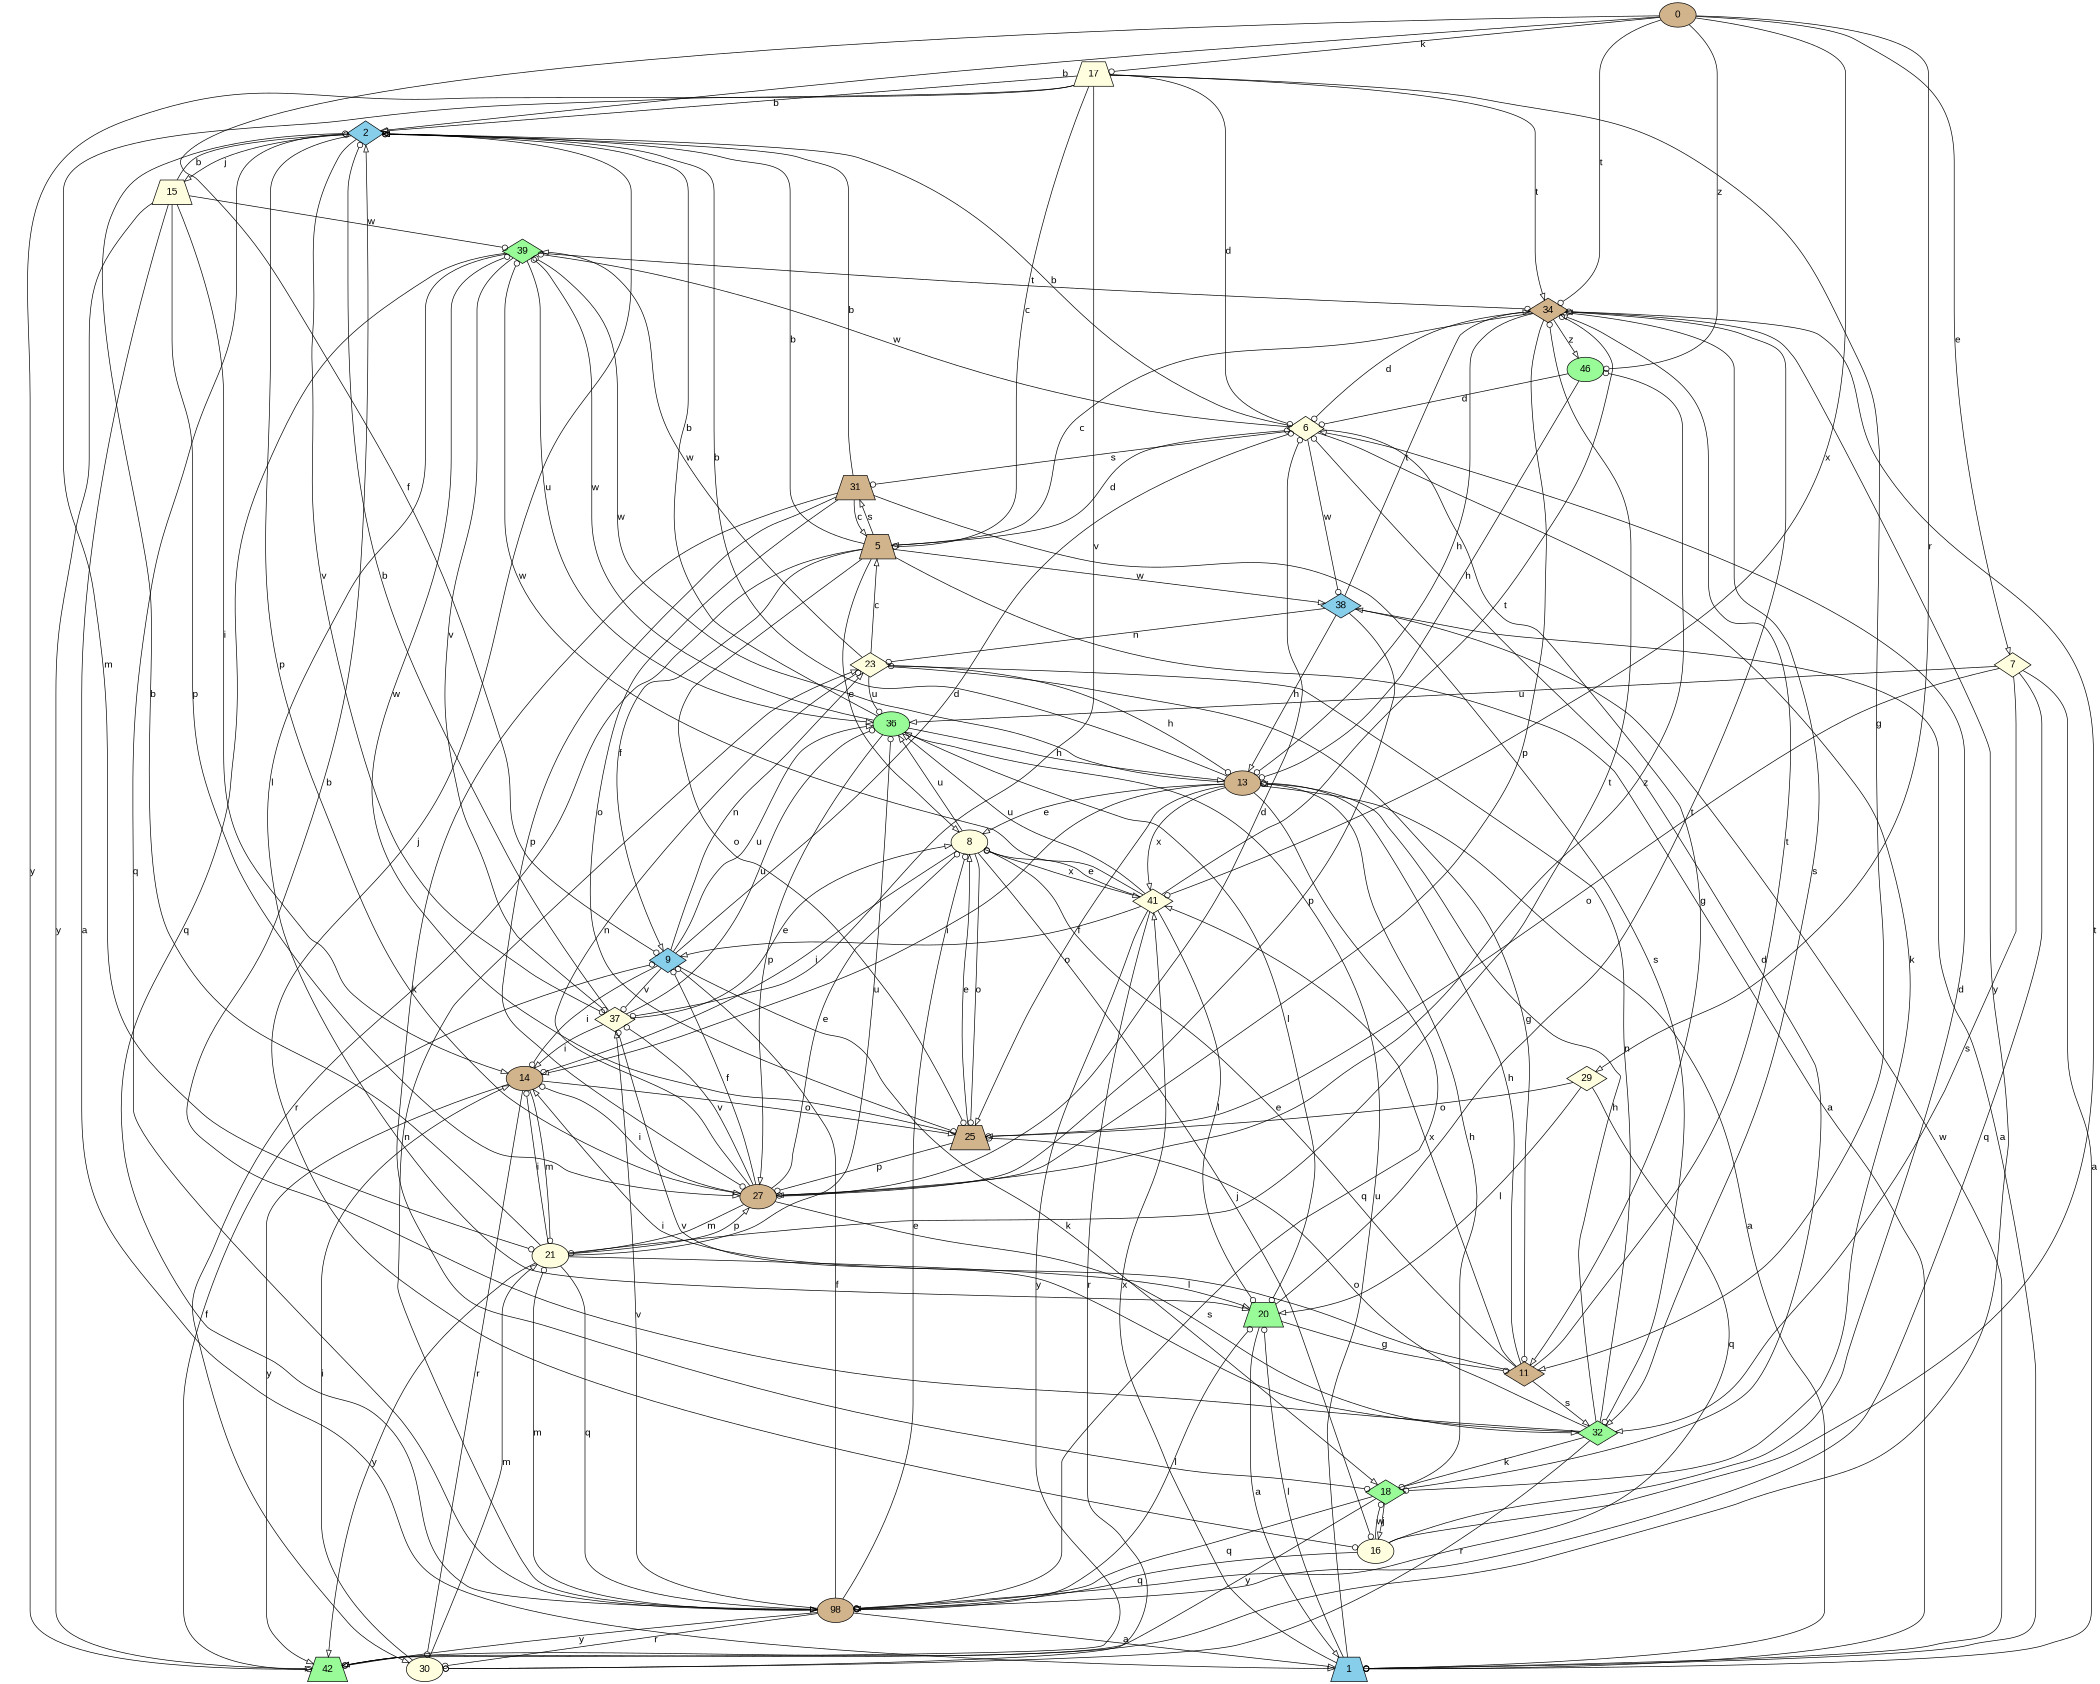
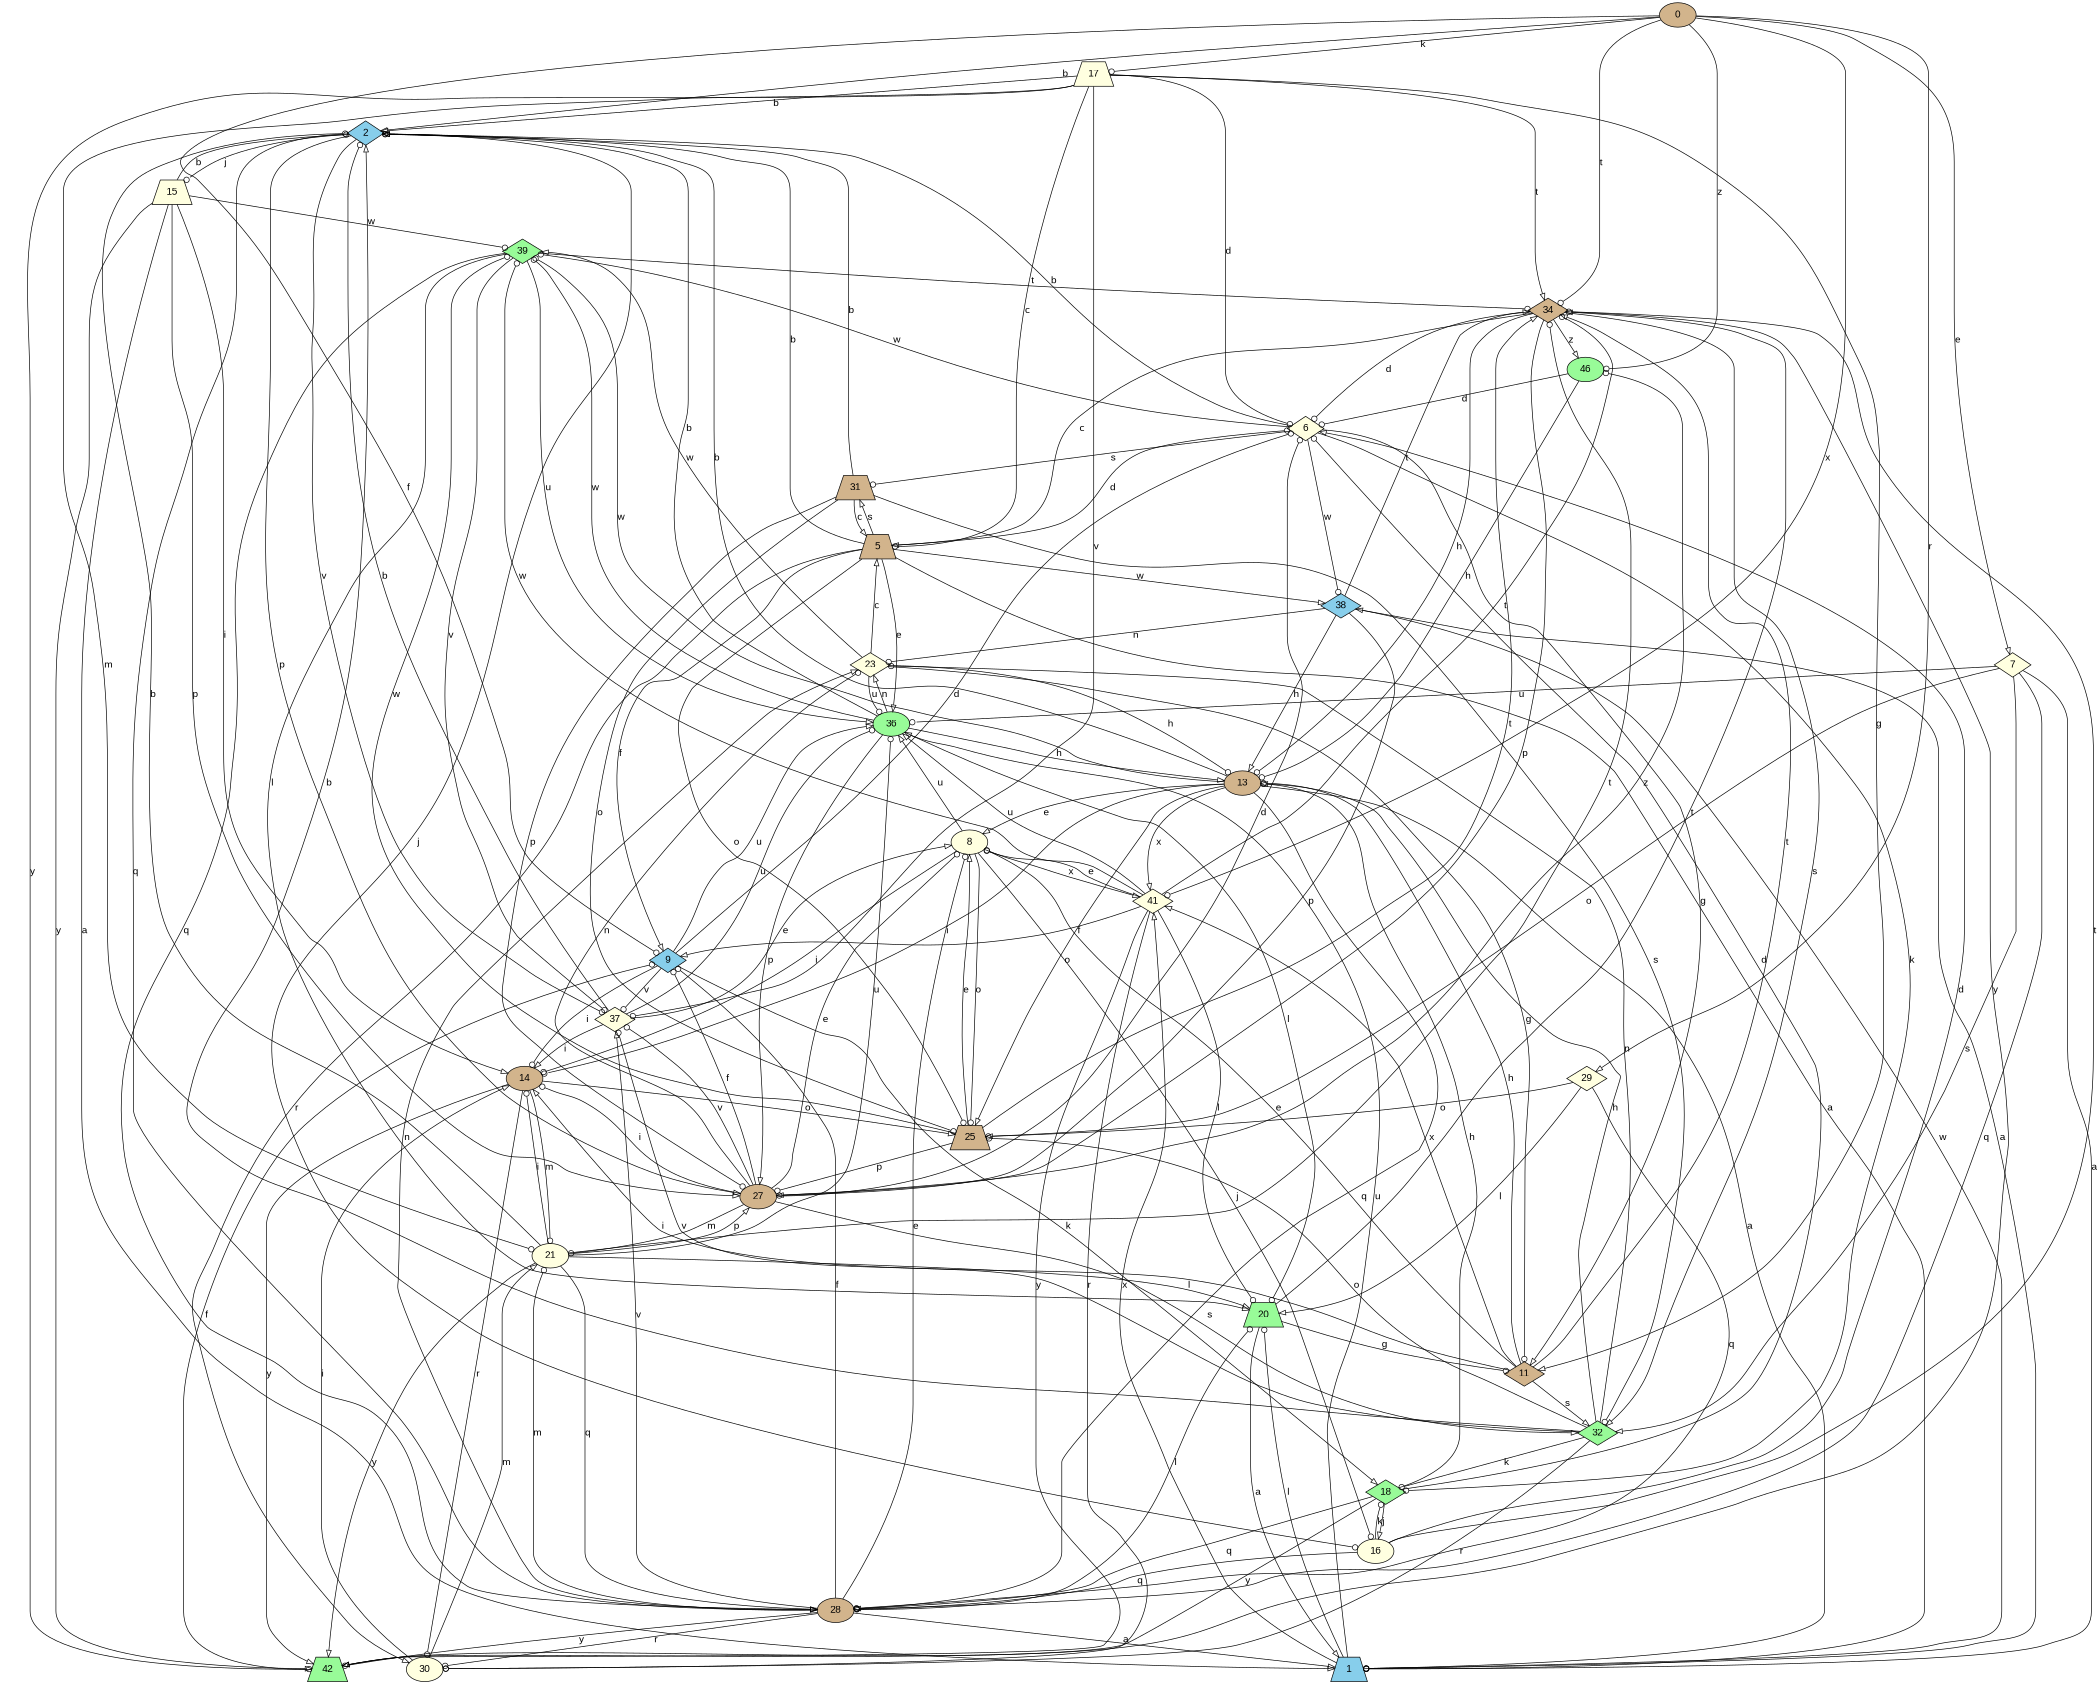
edge "2" -> "15": arrowhead onormal -> odot
edge "7" -> "36": arrowhead onormal -> odot
edge "5" -> "8": now "5" -> "36"
edge "9" -> "23": now "36" -> "23"
edge "25" -> "34": added, label "t"
edge "13" -> "14": arrowhead onormal -> odot
edge "31" -> "18": removed, label "k"
edge "16" -> "18": label "w" -> "k"
node "98": label "98" -> "28"
edge "18" -> "42": arrowhead odot -> onormal
